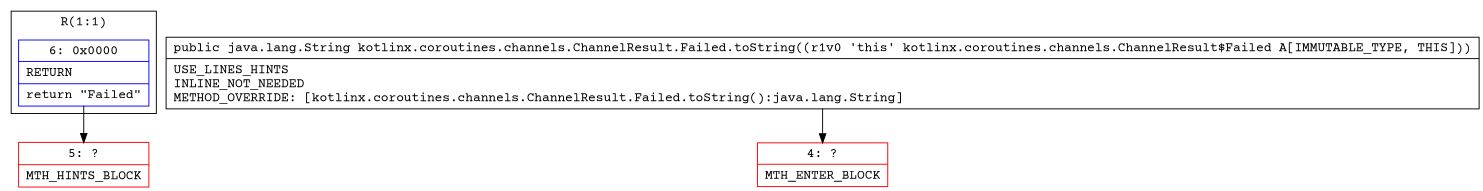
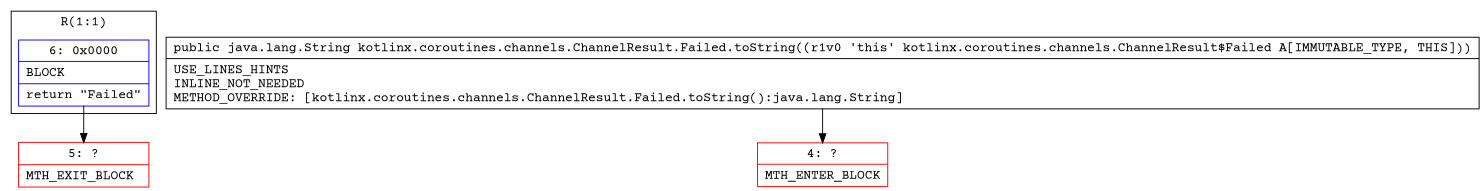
node "6: 0x0000": text "RETURN" -> "BLOCK"
node "5: ?": text "MTH_HINTS_BLOCK" -> "MTH_EXIT_BLOCK"
